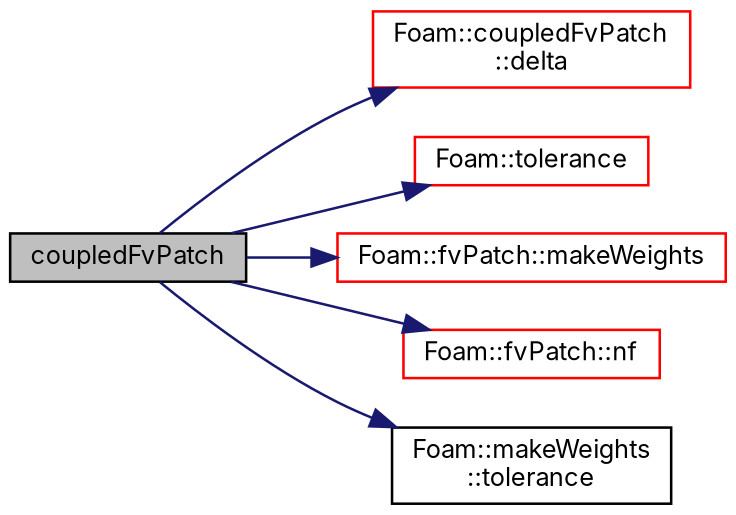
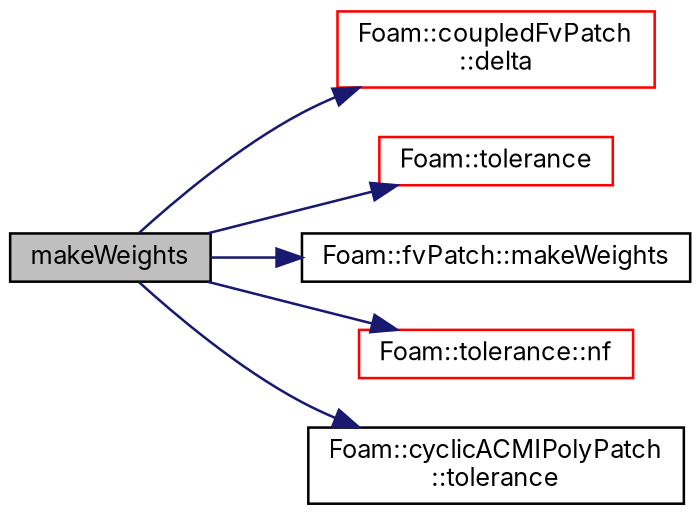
node "coupledFvPatch": label "coupledFvPatch" -> "makeWeights"
node "Foam::fvPatch::makeWeights": color red -> black
node "Foam::fvPatch::nf": label "Foam::fvPatch::nf" -> "Foam::tolerance::nf"
node "Foam::makeWeights ::tolerance": label "Foam::makeWeights ::tolerance" -> "Foam::cyclicACMIPolyPatch ::tolerance"
